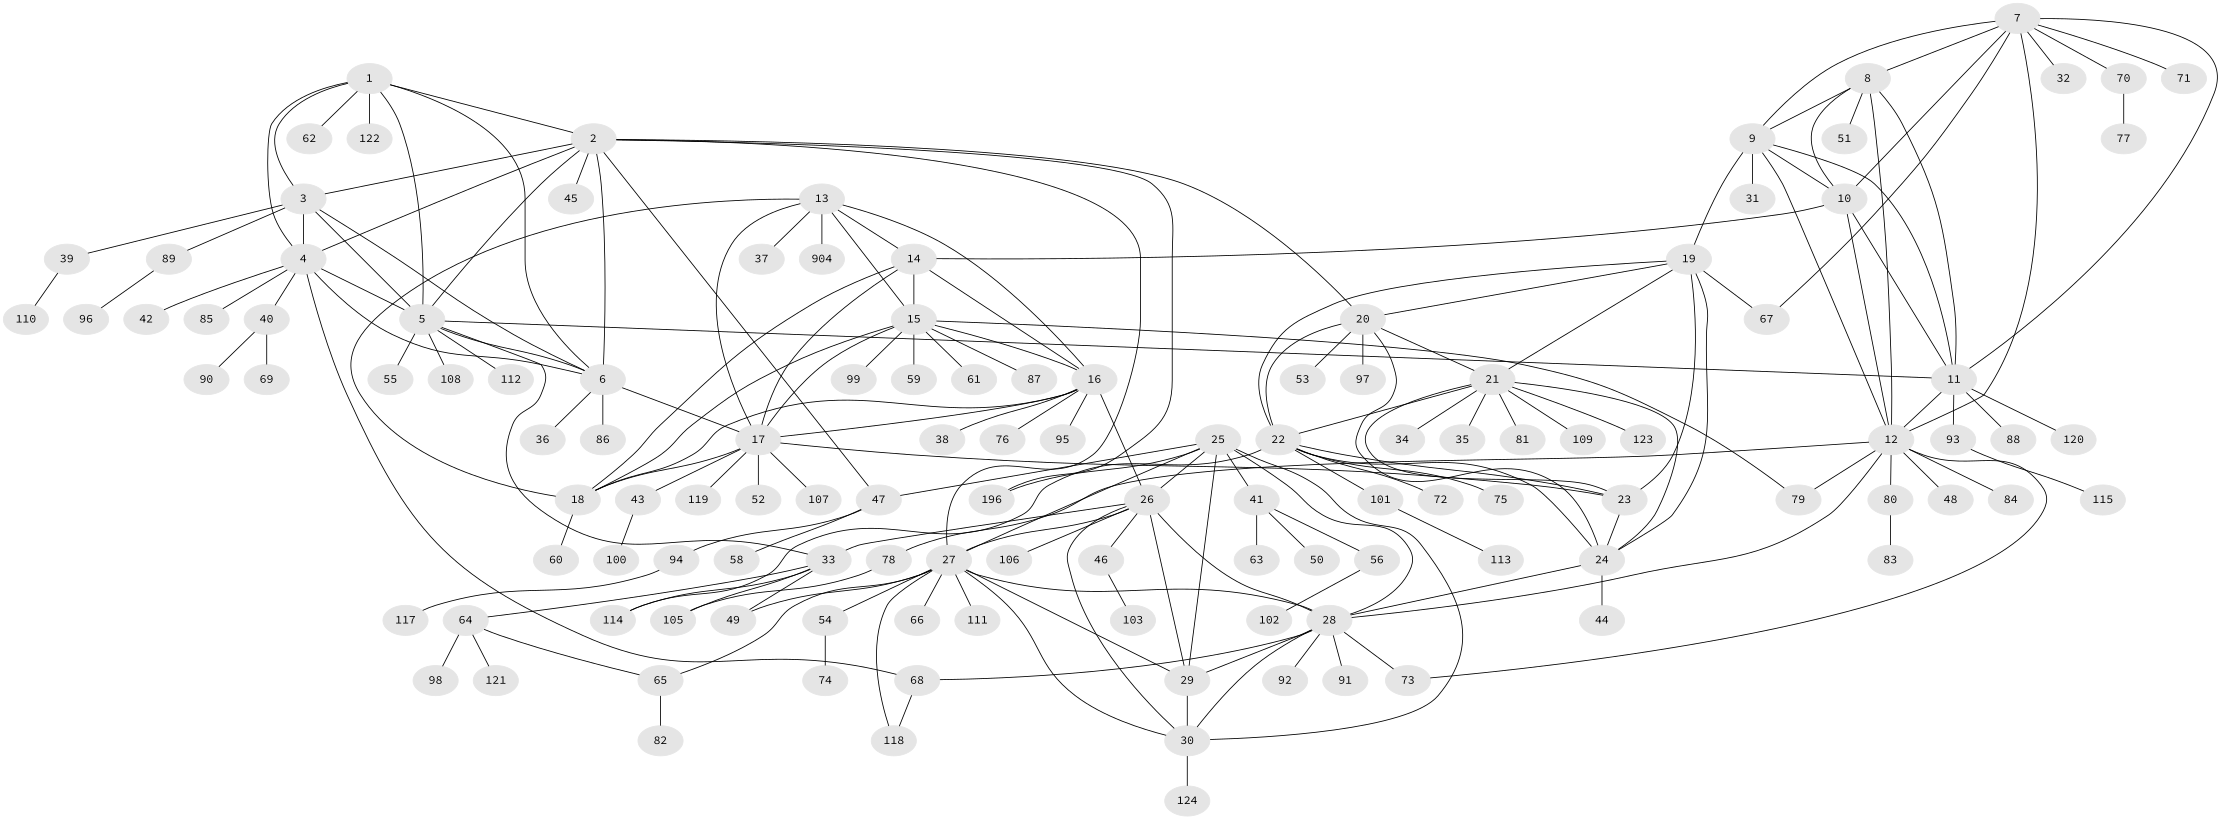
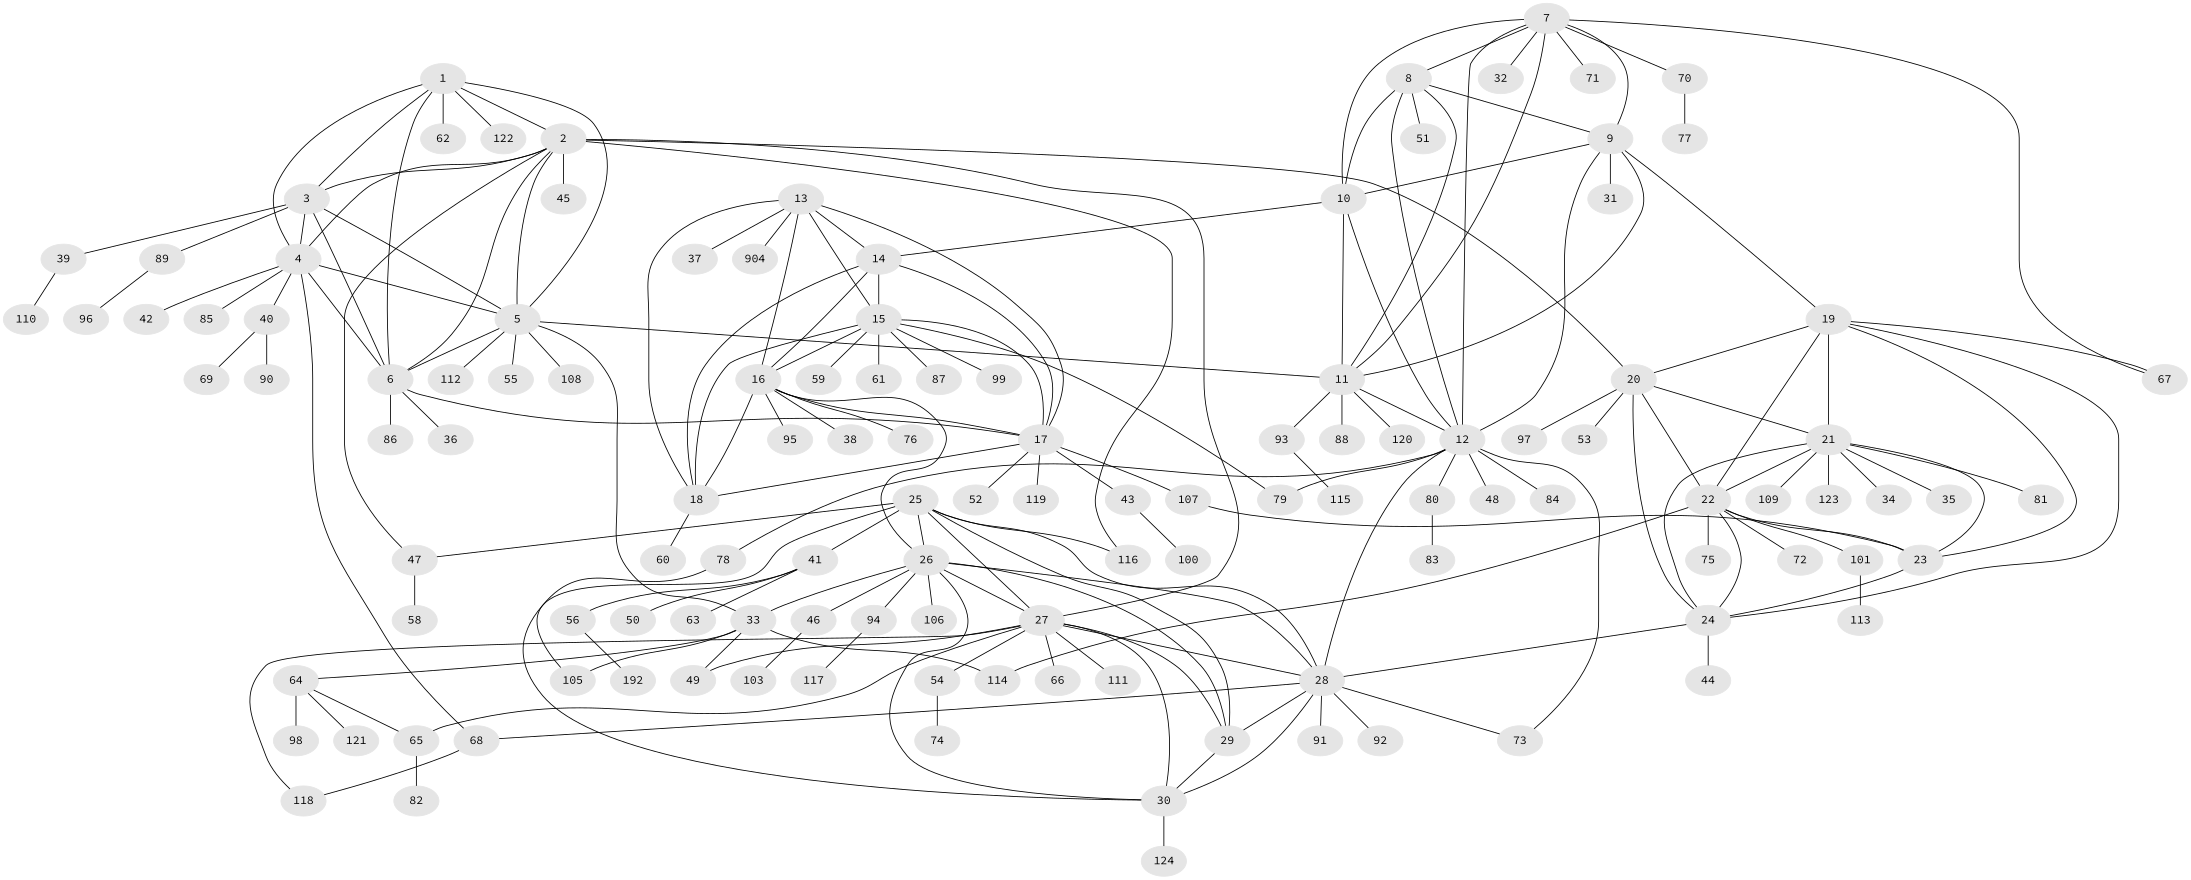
edge "17" -- "23": now "107" -- "23"
node "196": label "196" -> "116"
edge "47" -- "94": now "26" -- "94"
node "102": label "102" -> "192"
